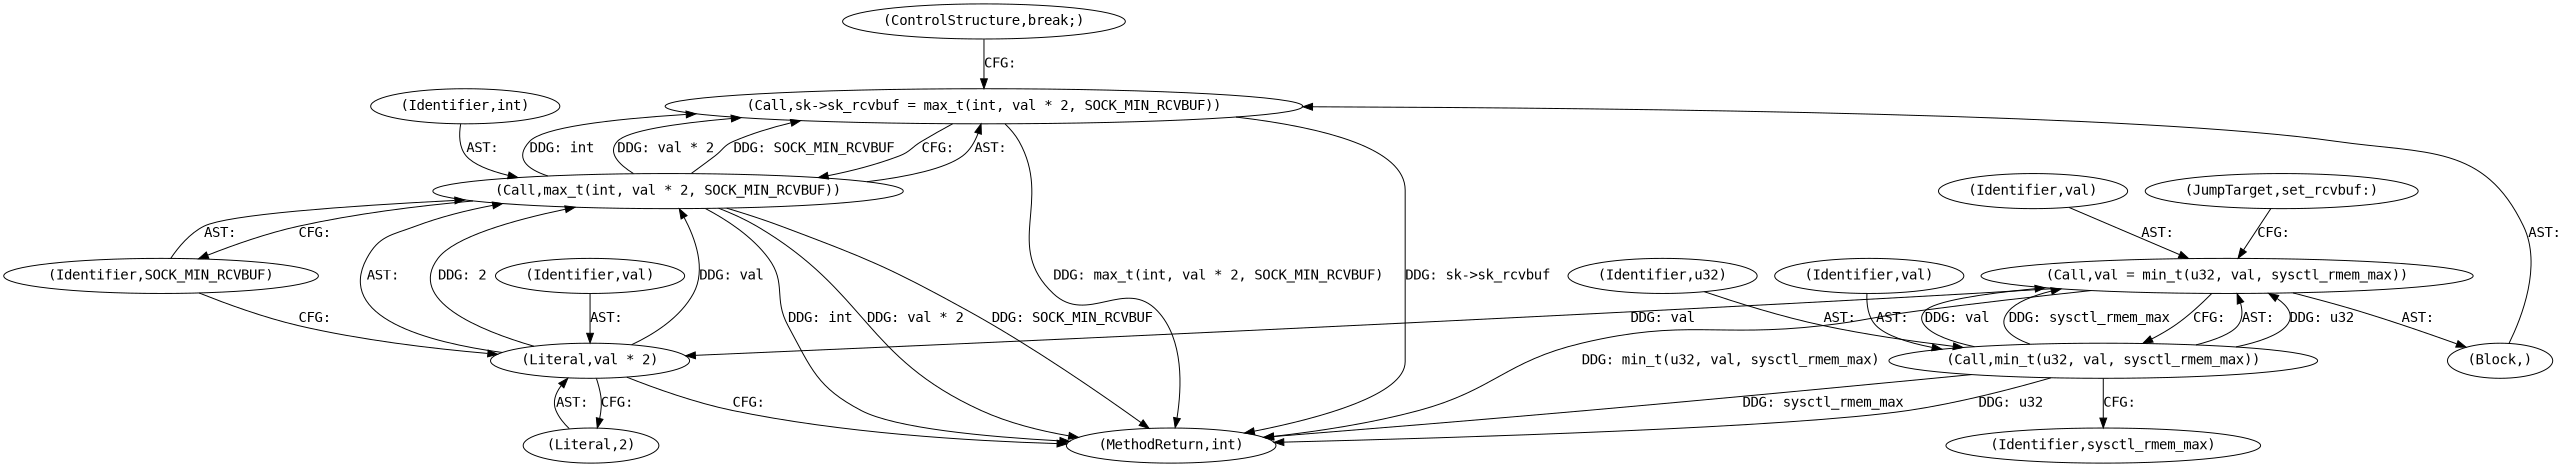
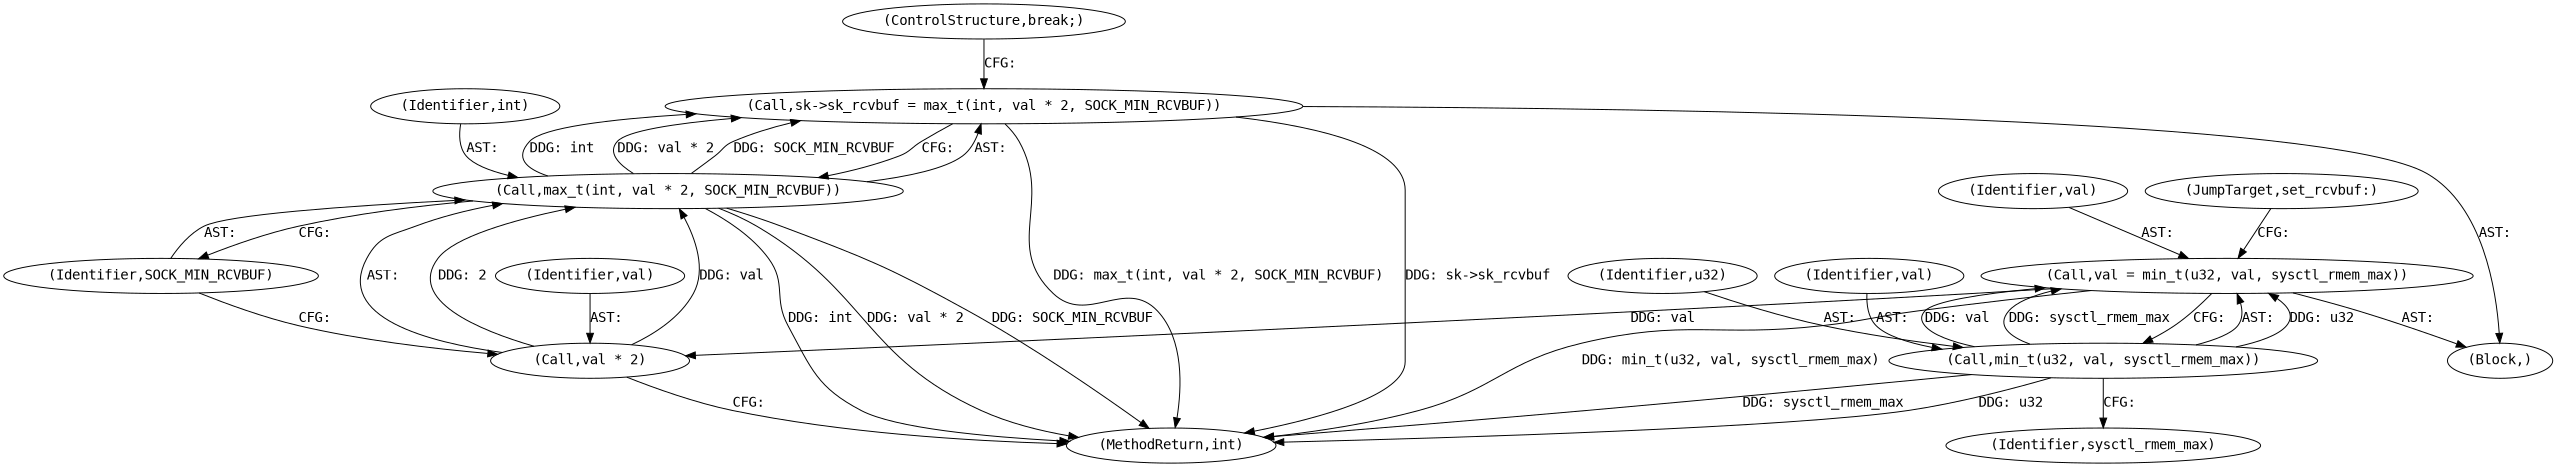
edge "(Block,)" -> "(Call,sk->sk_rcvbuf = max_t(int, val * 2, SOCK_MIN_RCVBUF))": reversed
node "(Literal,val * 2)": label "(Literal,val * 2)" -> "(Call,val * 2)"
node "(Literal,2)": removed
